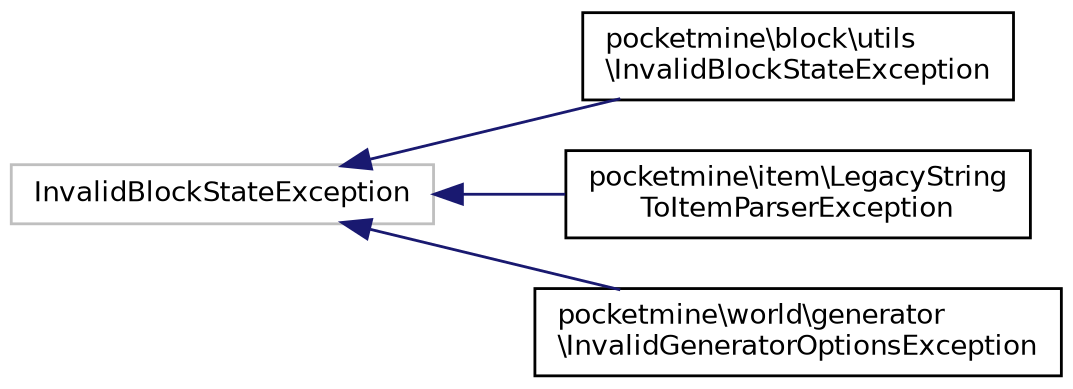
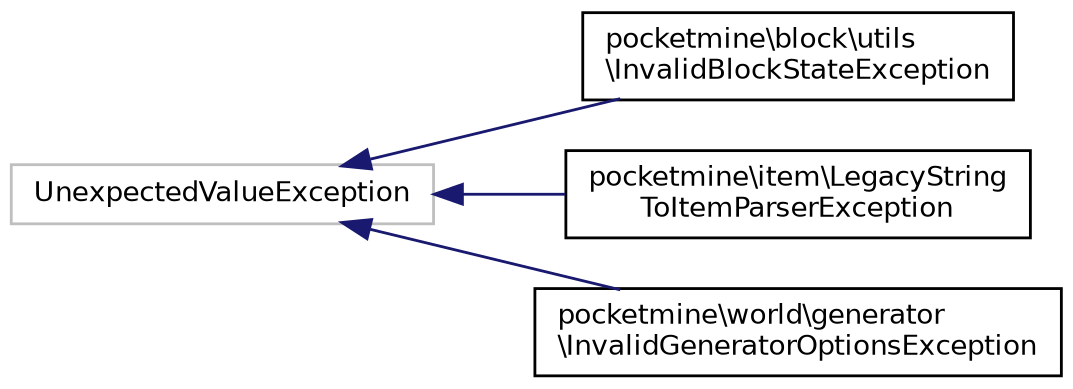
node "InvalidBlockStateException": label "InvalidBlockStateException" -> "UnexpectedValueException"
